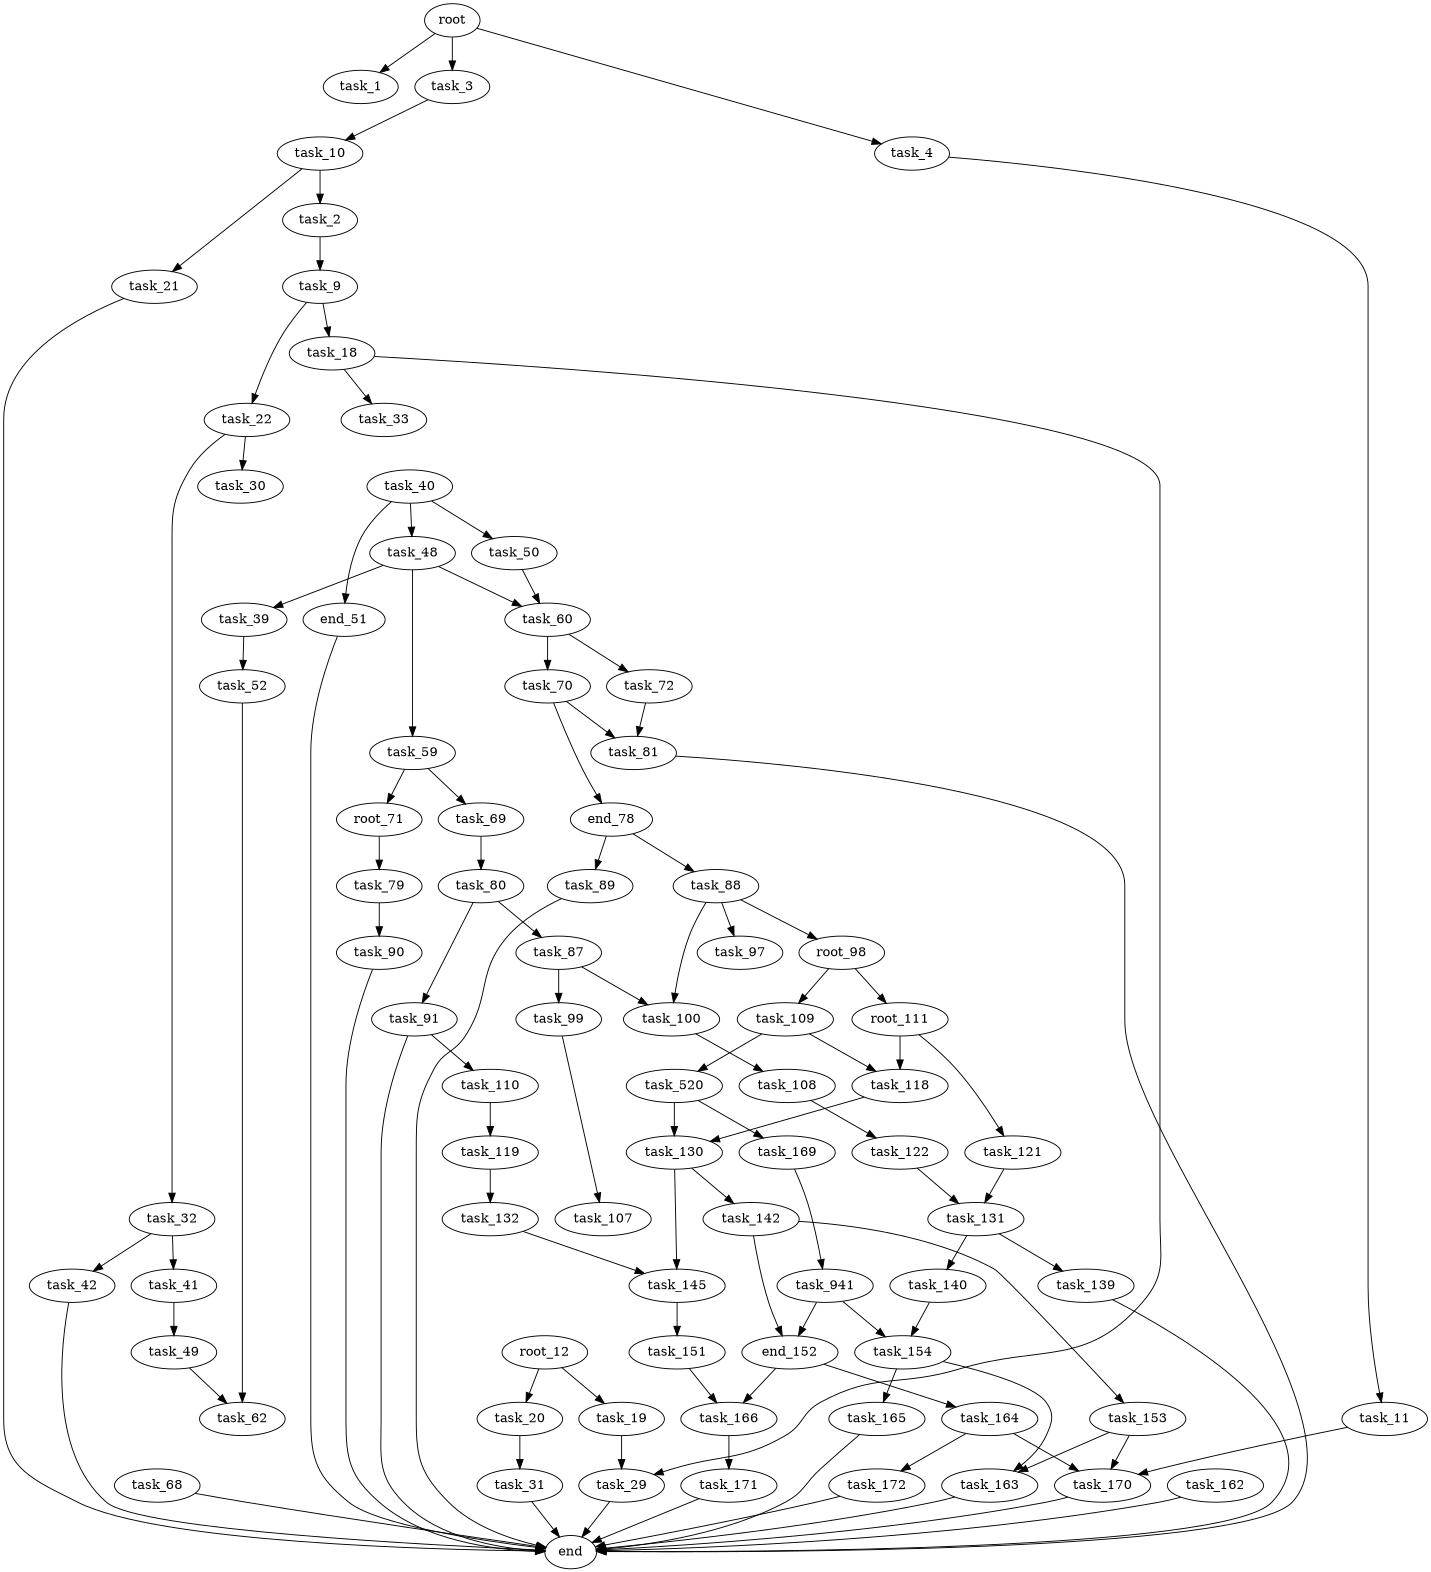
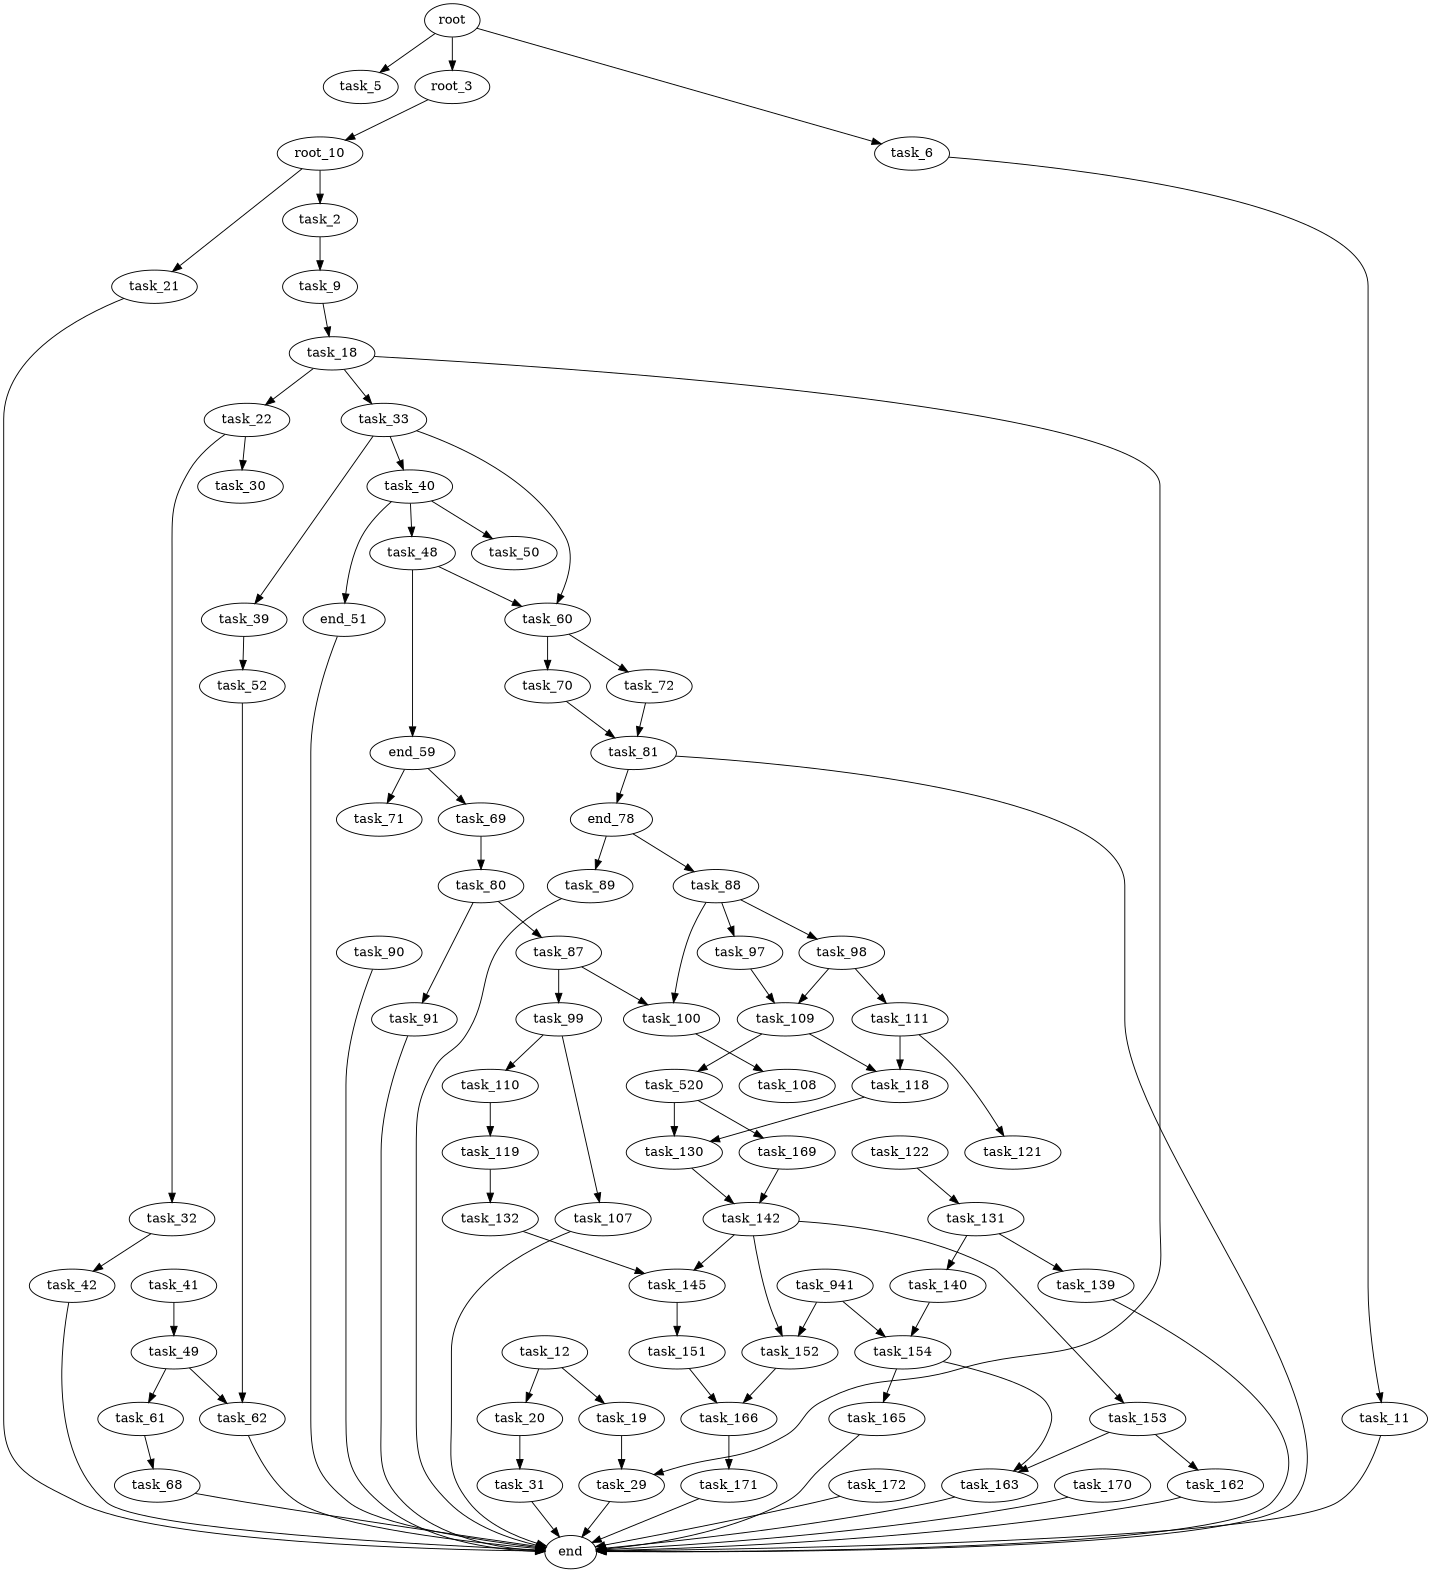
node "task_1": label "task_1" -> "task_5"
node "task_3": label "task_3" -> "root_3"
node "task_10": label "task_10" -> "root_10"
node "task_4": label "task_4" -> "task_6"
edge "task_9" -> "task_22": now "task_18" -> "task_22"
edge "task_33" -> "task_40": added
edge "task_50" -> "task_60": now "task_33" -> "task_60"
edge "task_48" -> "task_39": now "task_33" -> "task_39"
edge "task_70" -> "end_78": now "task_81" -> "end_78"
node "task_59": label "task_59" -> "end_59"
node "root_71": label "root_71" -> "task_71"
node "task_79": removed
node "root_98": label "root_98" -> "task_98"
edge "task_97" -> "task_109": added
node "root_111": label "root_111" -> "task_111"
edge "task_91" -> "task_110": now "task_99" -> "task_110"
edge "task_108" -> "task_122": removed
edge "task_121" -> "task_131": removed
edge "task_169" -> "task_941": now "task_169" -> "task_142"
edge "task_130" -> "task_145": now "task_142" -> "task_145"
edge "task_32" -> "task_41": removed
node "root_12": label "root_12" -> "task_12"
node "end_152": label "end_152" -> "task_152"
edge "task_107" -> "end": added
node "task_61": added
node "task_164": removed
edge "task_153" -> "task_170": now "task_153" -> "task_162"
edge "task_11" -> "task_170": now "task_11" -> "end"
edge "task_62" -> "end": added
